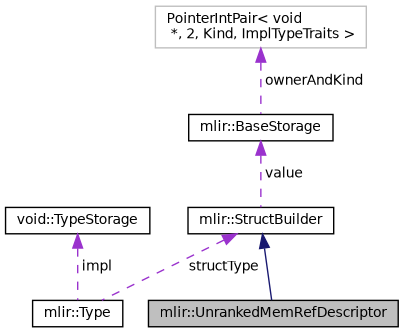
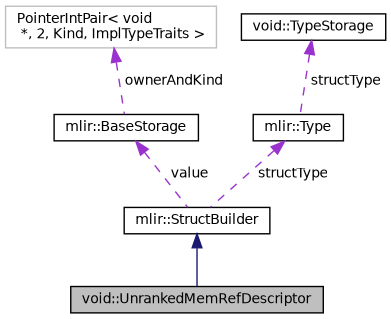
edge "mlir::Type" -> "void::TypeStorage": label " impl" -> " structType"
edge "mlir::Type" -> "mlir::StructBuilder": reversed
node "mlir::UnrankedMemRefDescriptor": label "mlir::UnrankedMemRefDescriptor" -> "void::UnrankedMemRefDescriptor"
